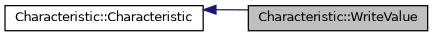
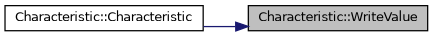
edge "Characteristic::WriteValue" -> "Characteristic::Characteristic": reversed
